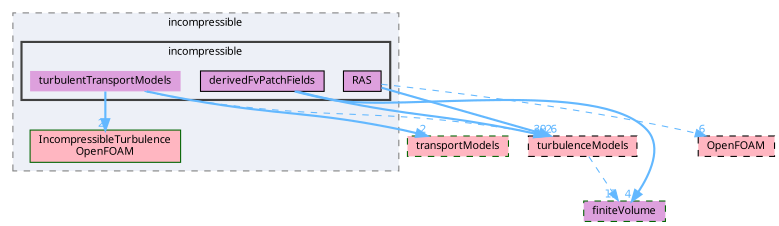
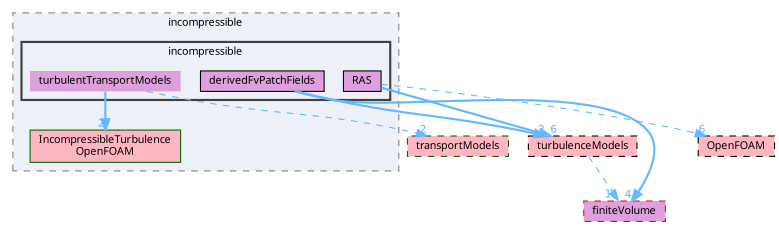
edge "turbulentTransportModels" -> "transportModels": style bold -> dashed
edge "turbulentTransportModels" -> "turbulenceModels": removed
node "finiteVolume": color darkgreen -> red
